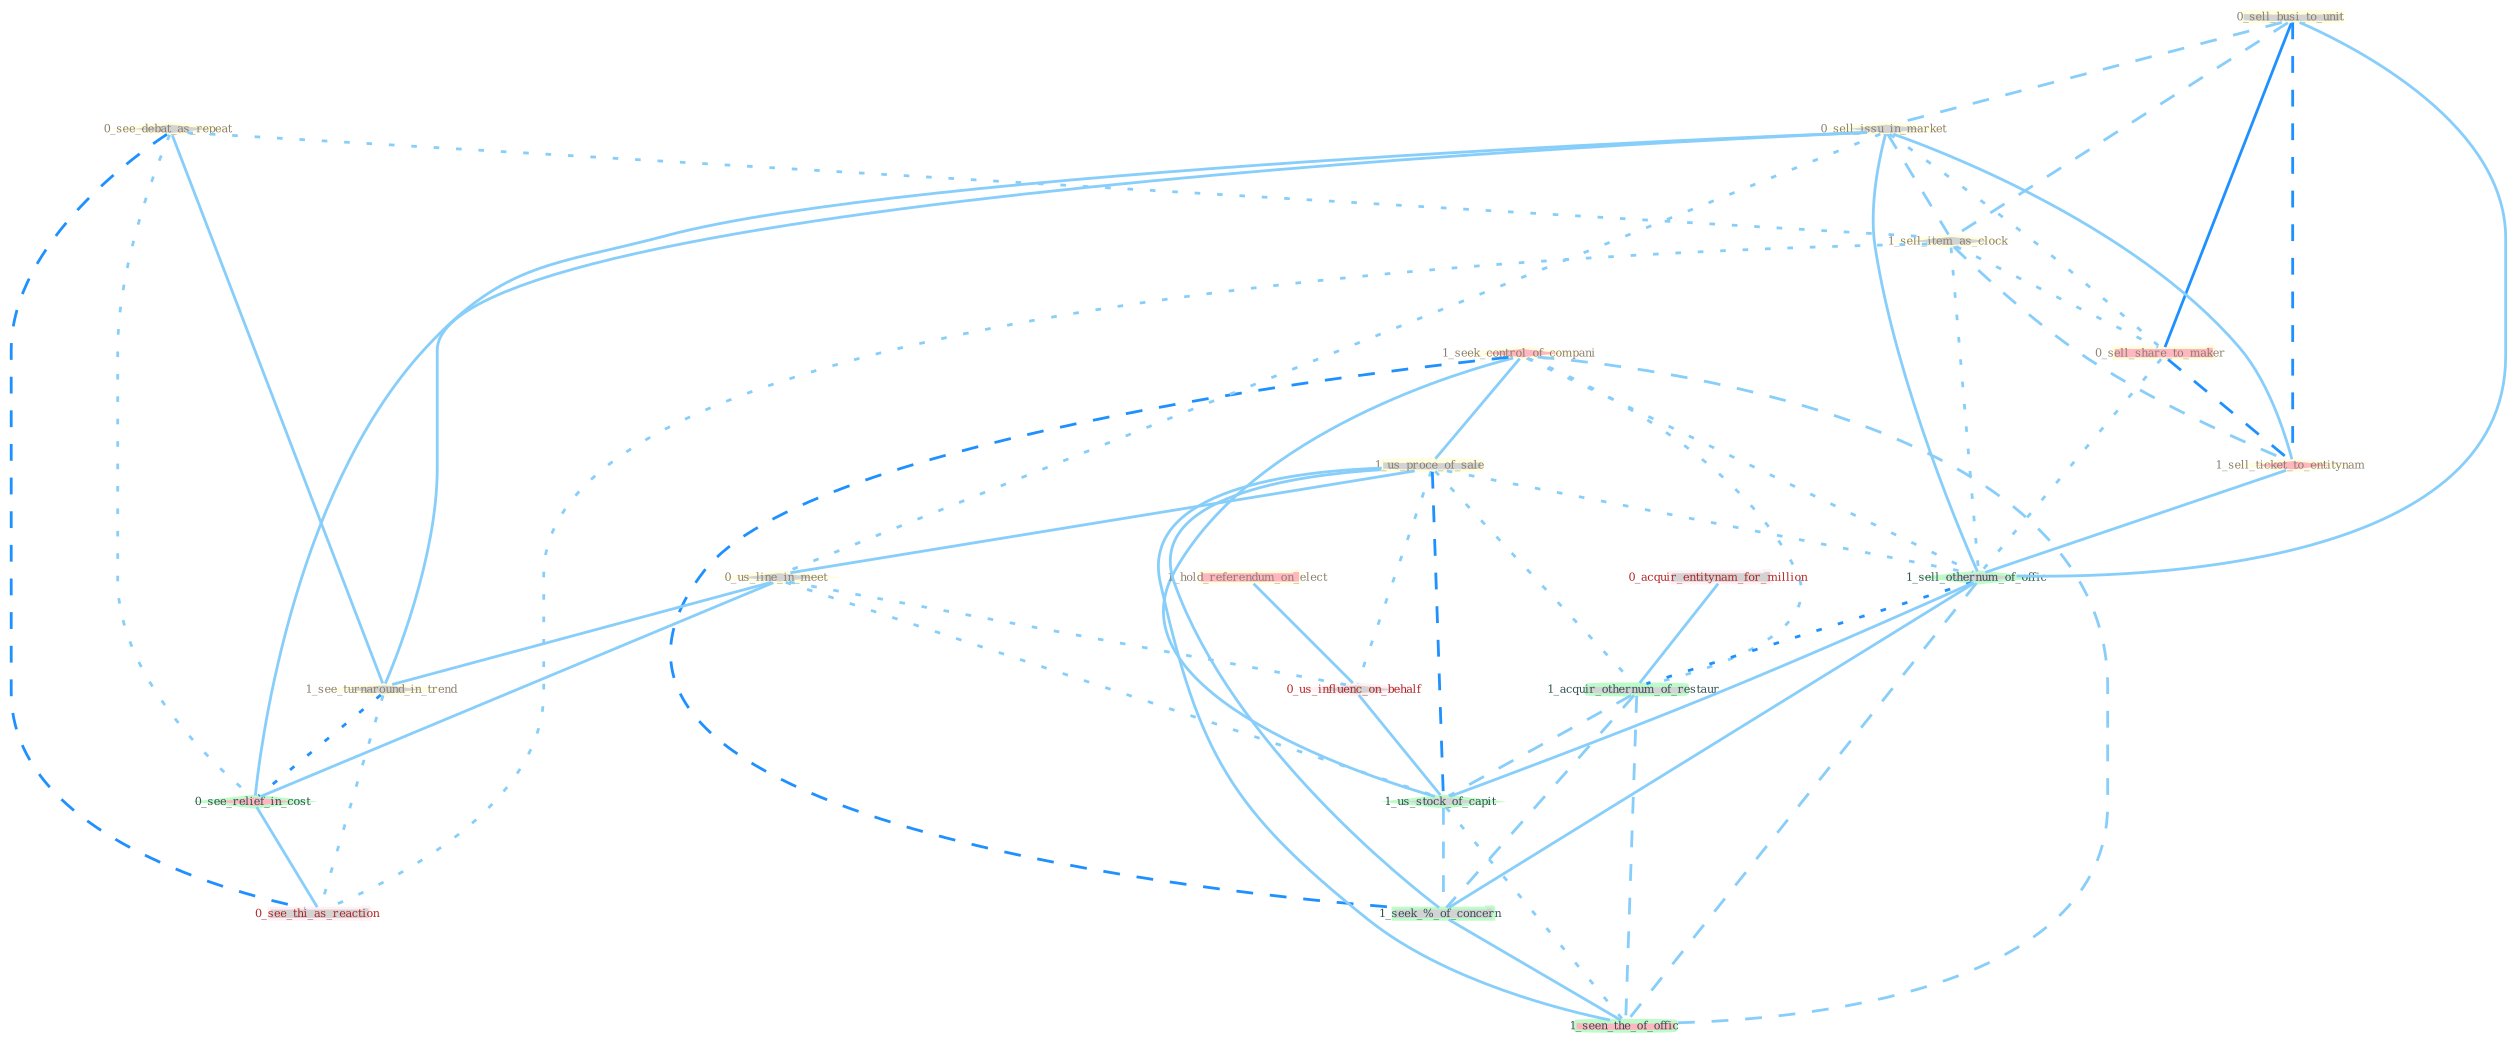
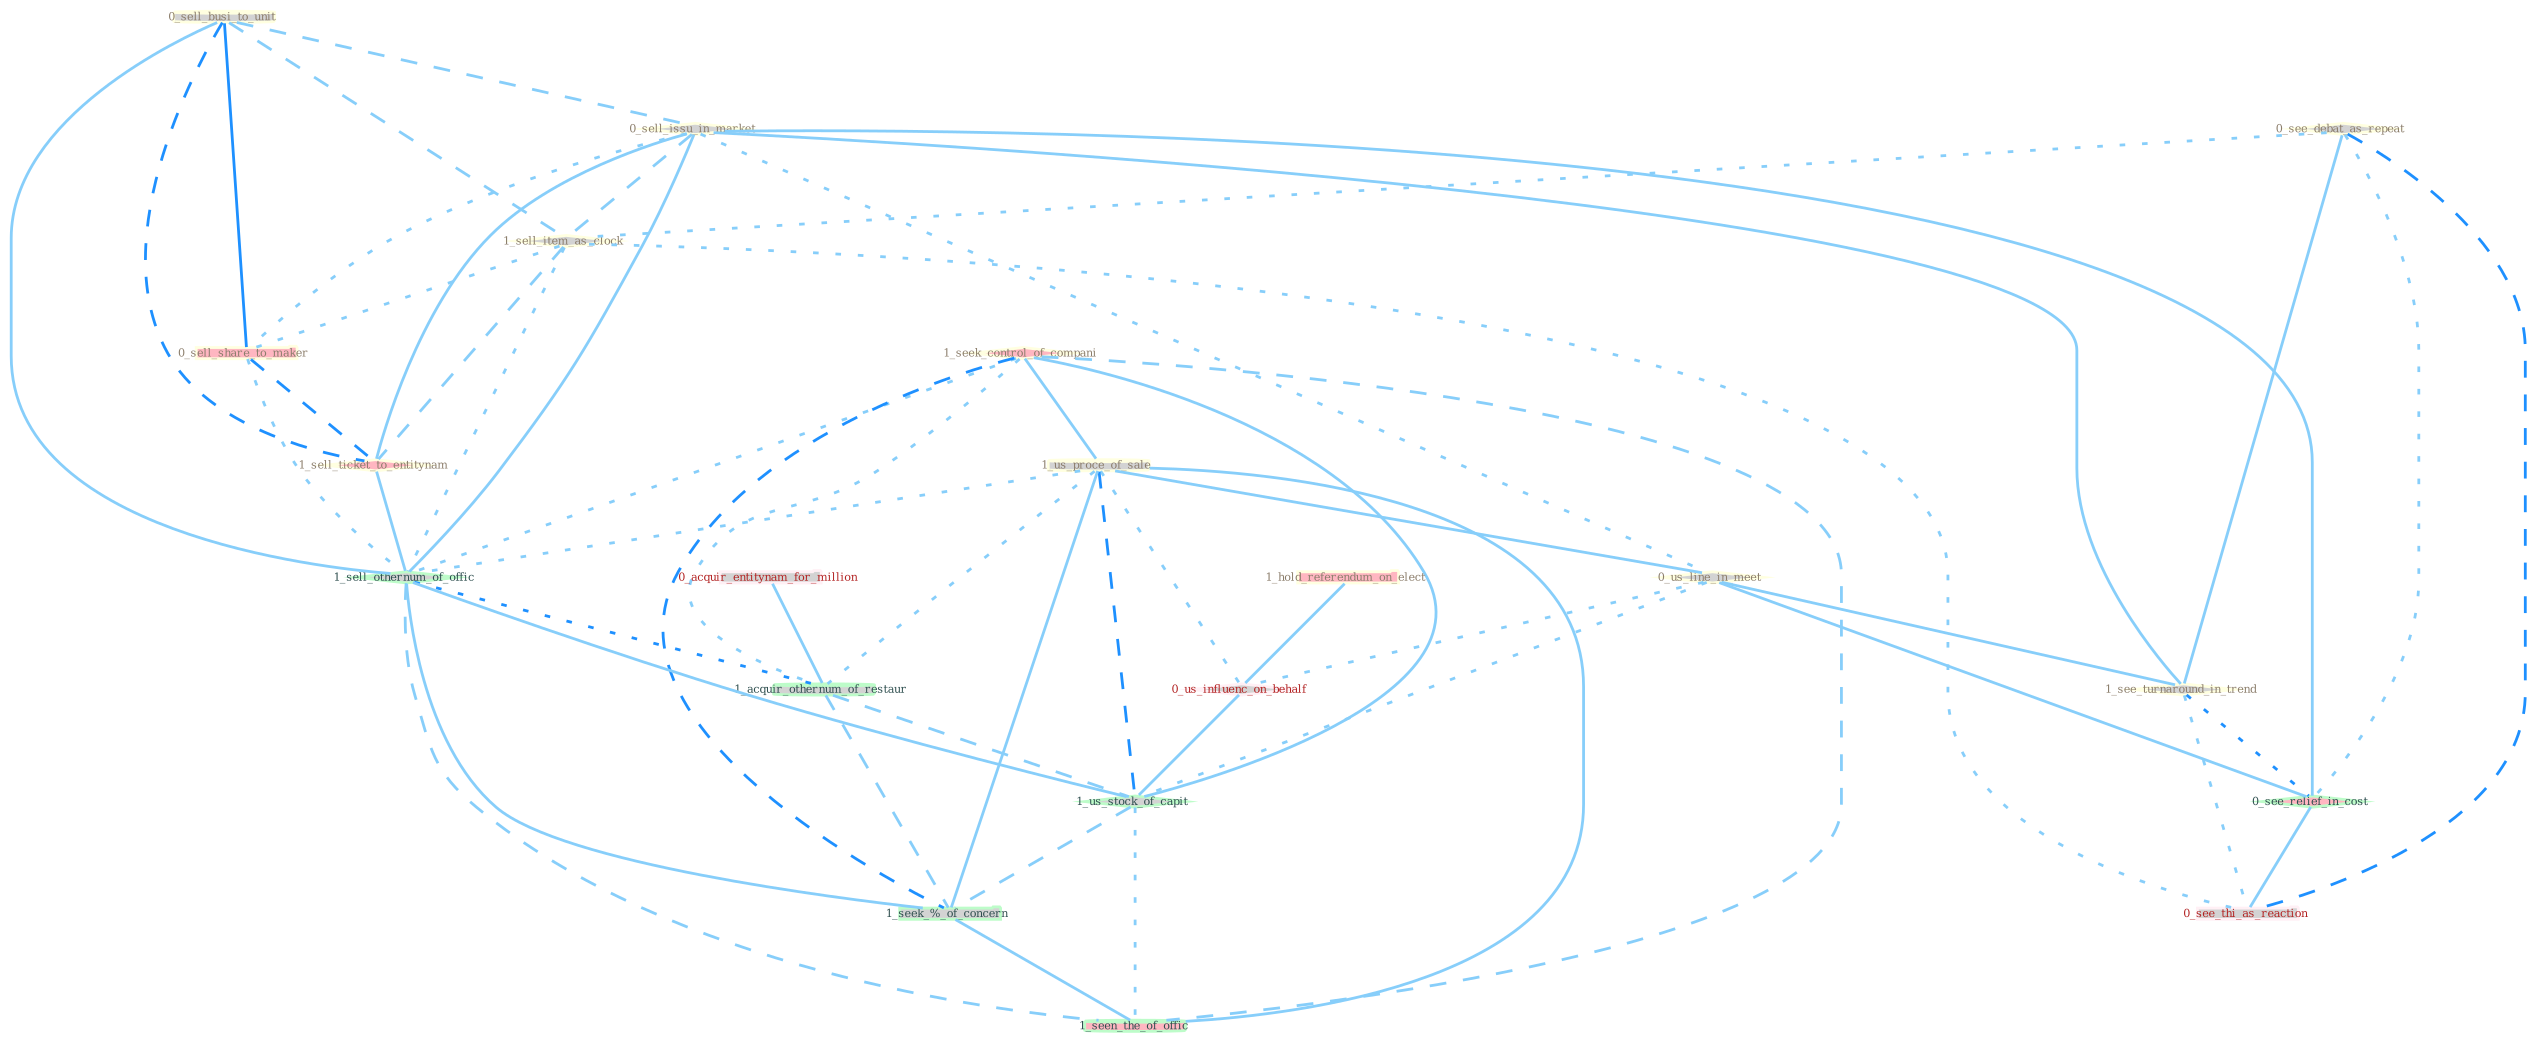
edge "1_acquir_othernum_of_restaur" -- "1_seen_the_of_offic": removed
